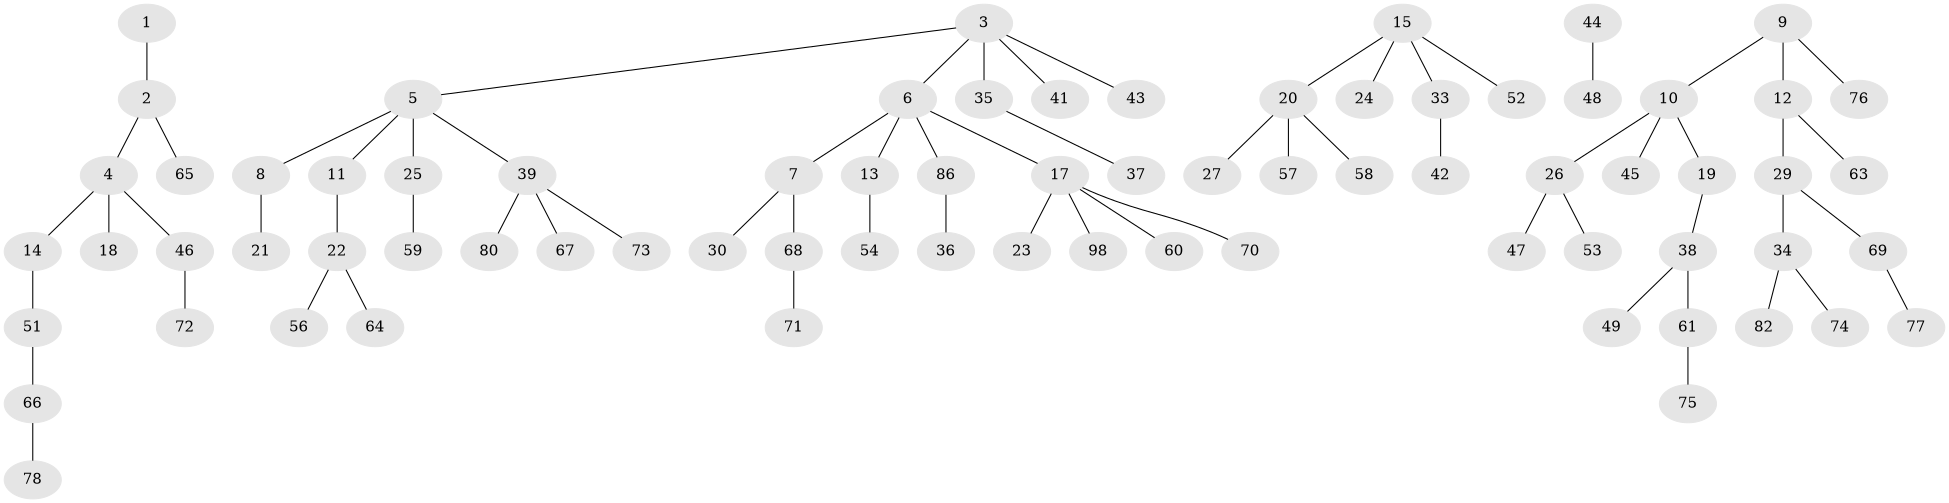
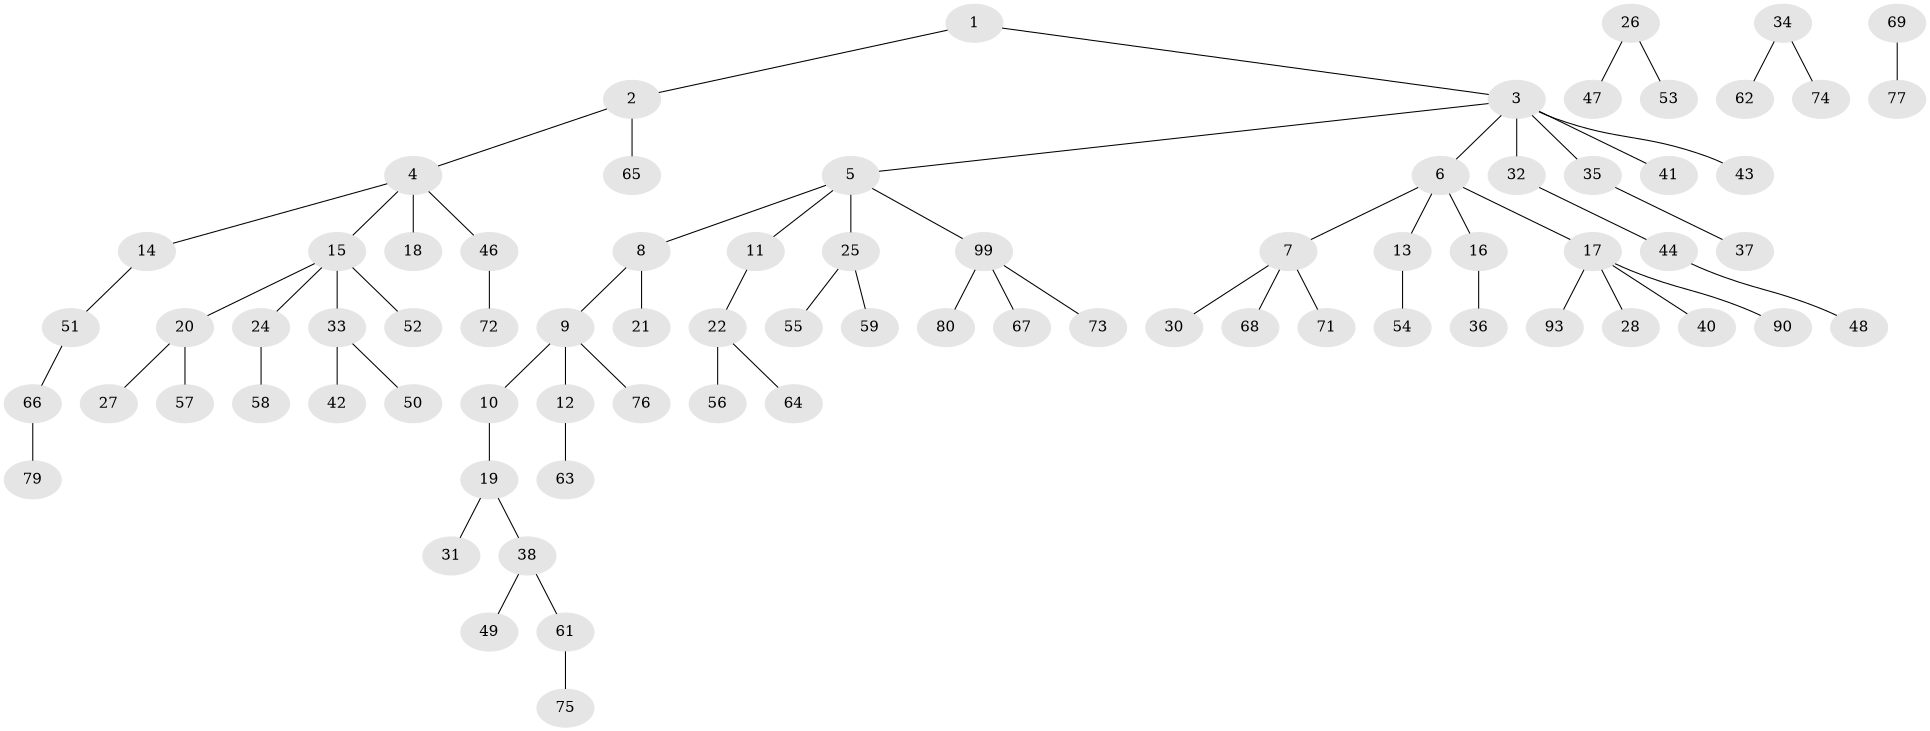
edge "1" -- "3": added
edge "20" -- "58": now "24" -- "58"
edge "10" -- "26": removed
node "39": label "39" -> "99"
node "86": label "86" -> "16"
node "32": added
node "45": removed
node "29": removed
edge "4" -- "15": added
node "23": label "23" -> "93"
node "98": label "98" -> "28"
node "60": label "60" -> "40"
node "70": label "70" -> "90"
edge "8" -- "9": added
edge "68" -- "71": now "7" -- "71"
node "55": added
node "82": label "82" -> "62"
node "50": added
node "78": label "78" -> "79"
node "31": added
